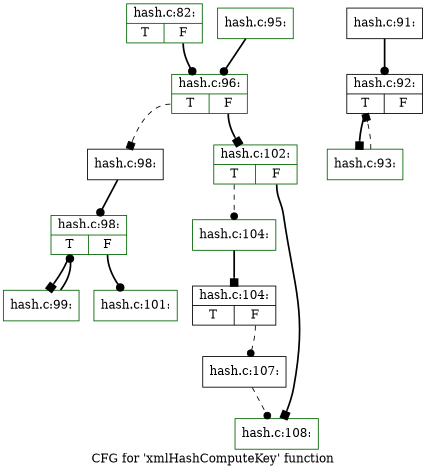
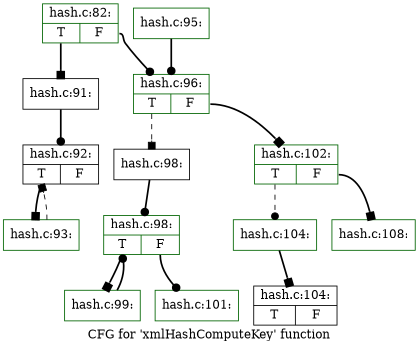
edge "hash.c:82:" -> "hash.c:91:": added
node "hash.c:107:": removed
